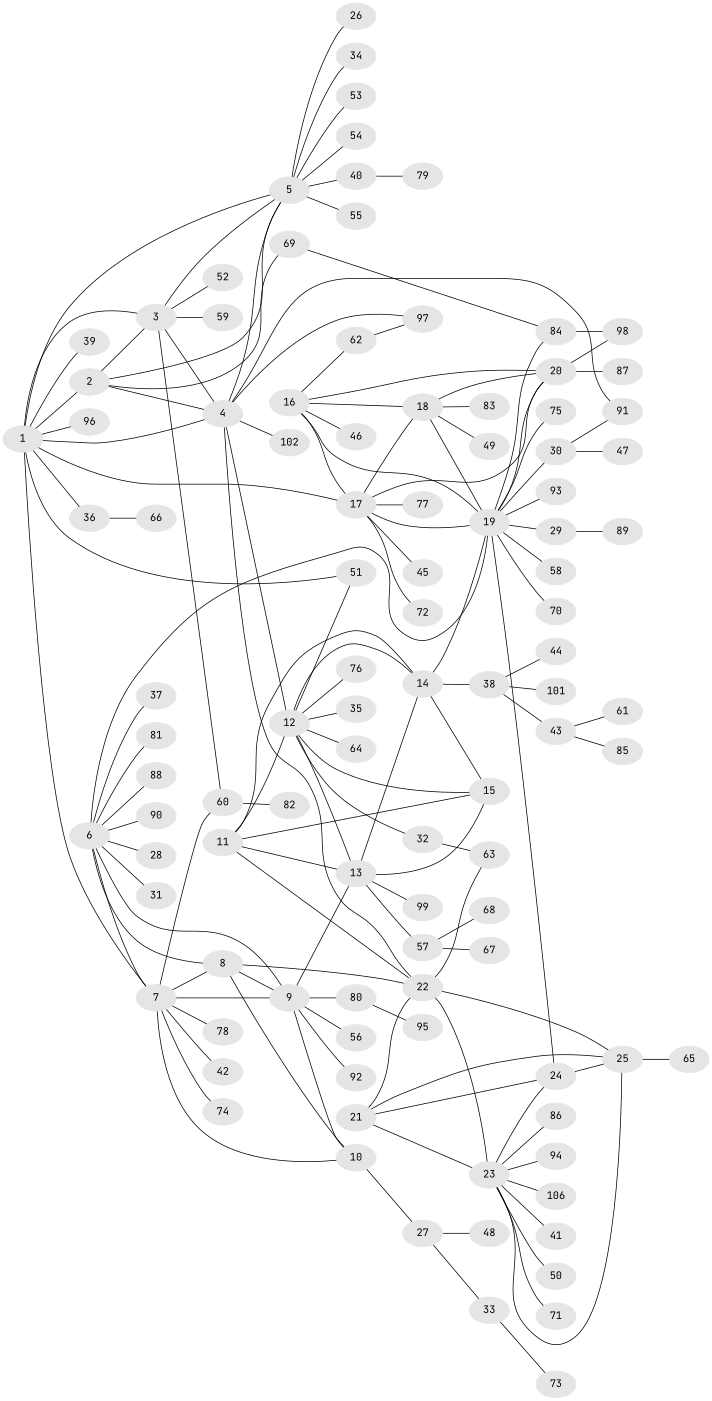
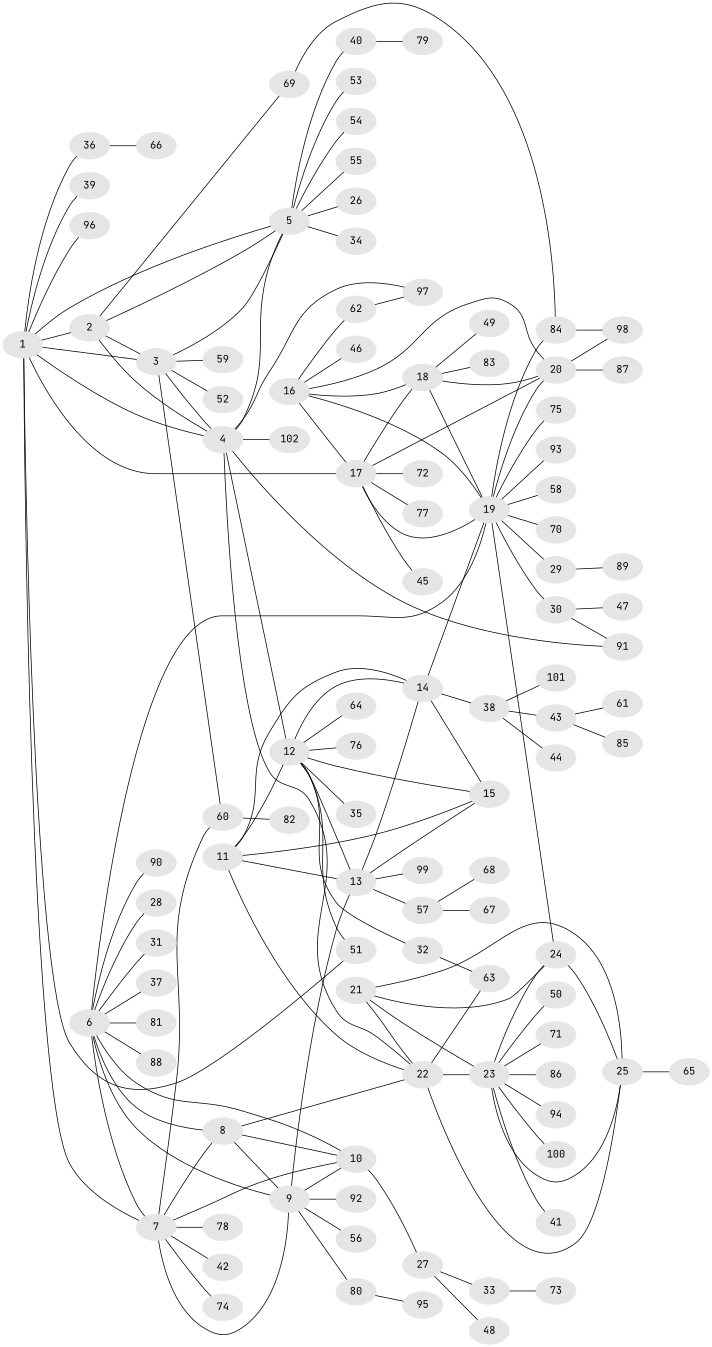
edge "6" -- "10": added
node "106": label "106" -> "100"
